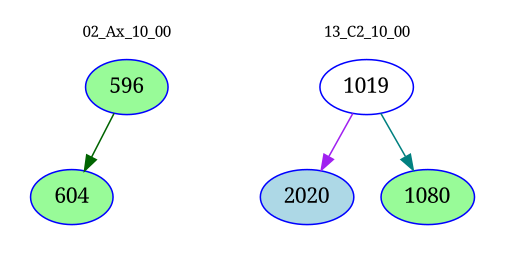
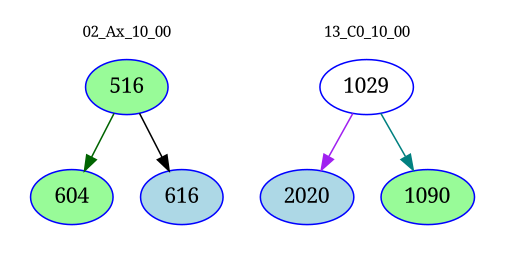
cluster "13_C2_10_00": label "13_C2_10_00" -> "13_C0_10_00"
node "596": label "596" -> "516"
node "1019": label "1019" -> "1029"
node "616": added
node "1080": label "1080" -> "1090"
